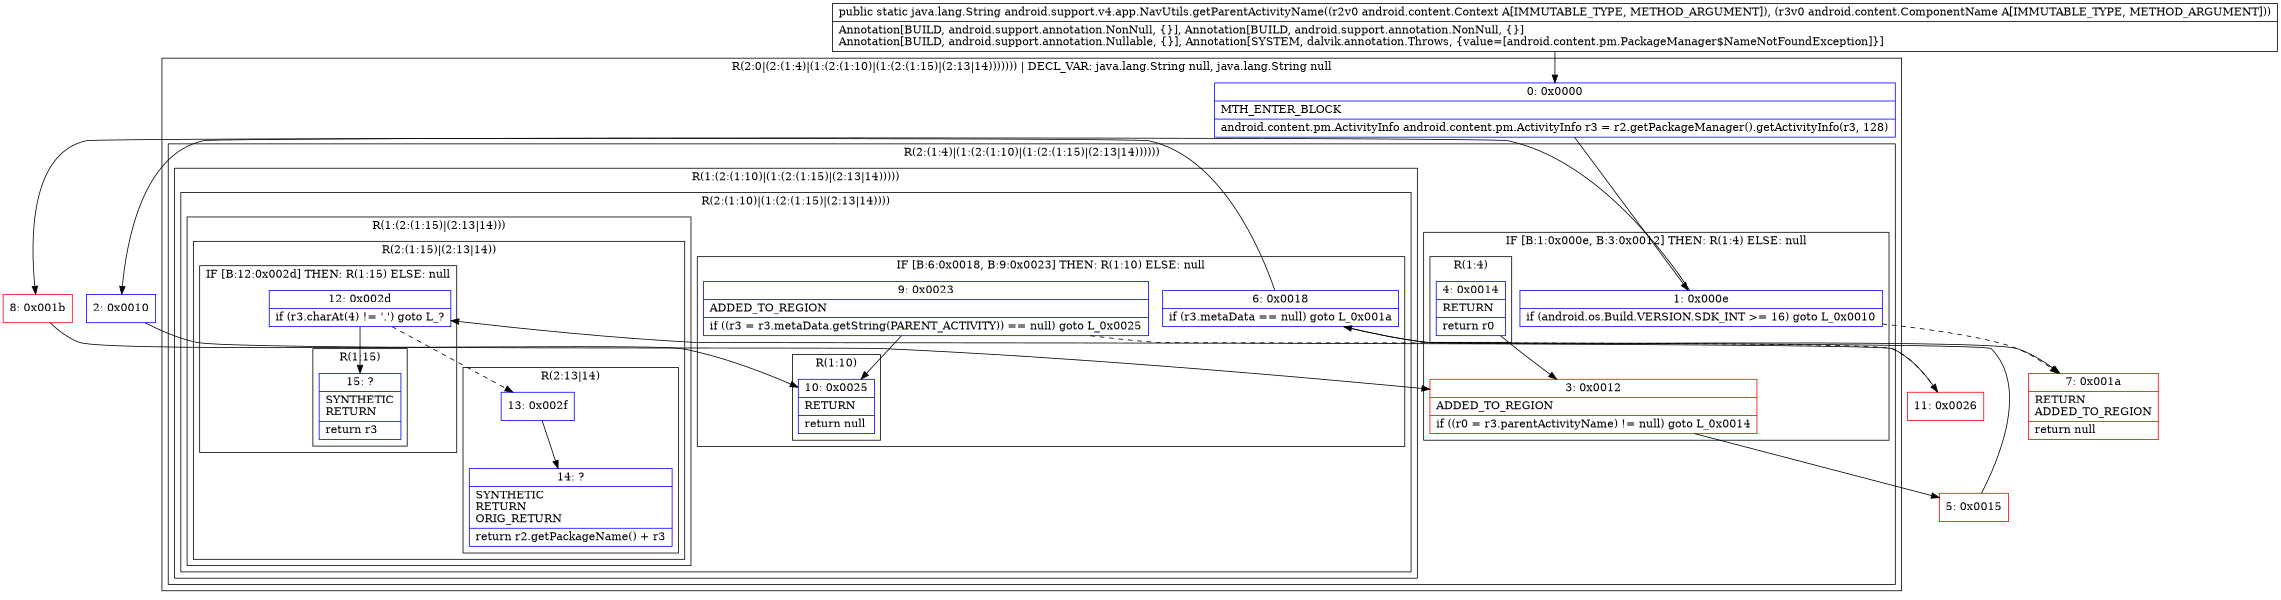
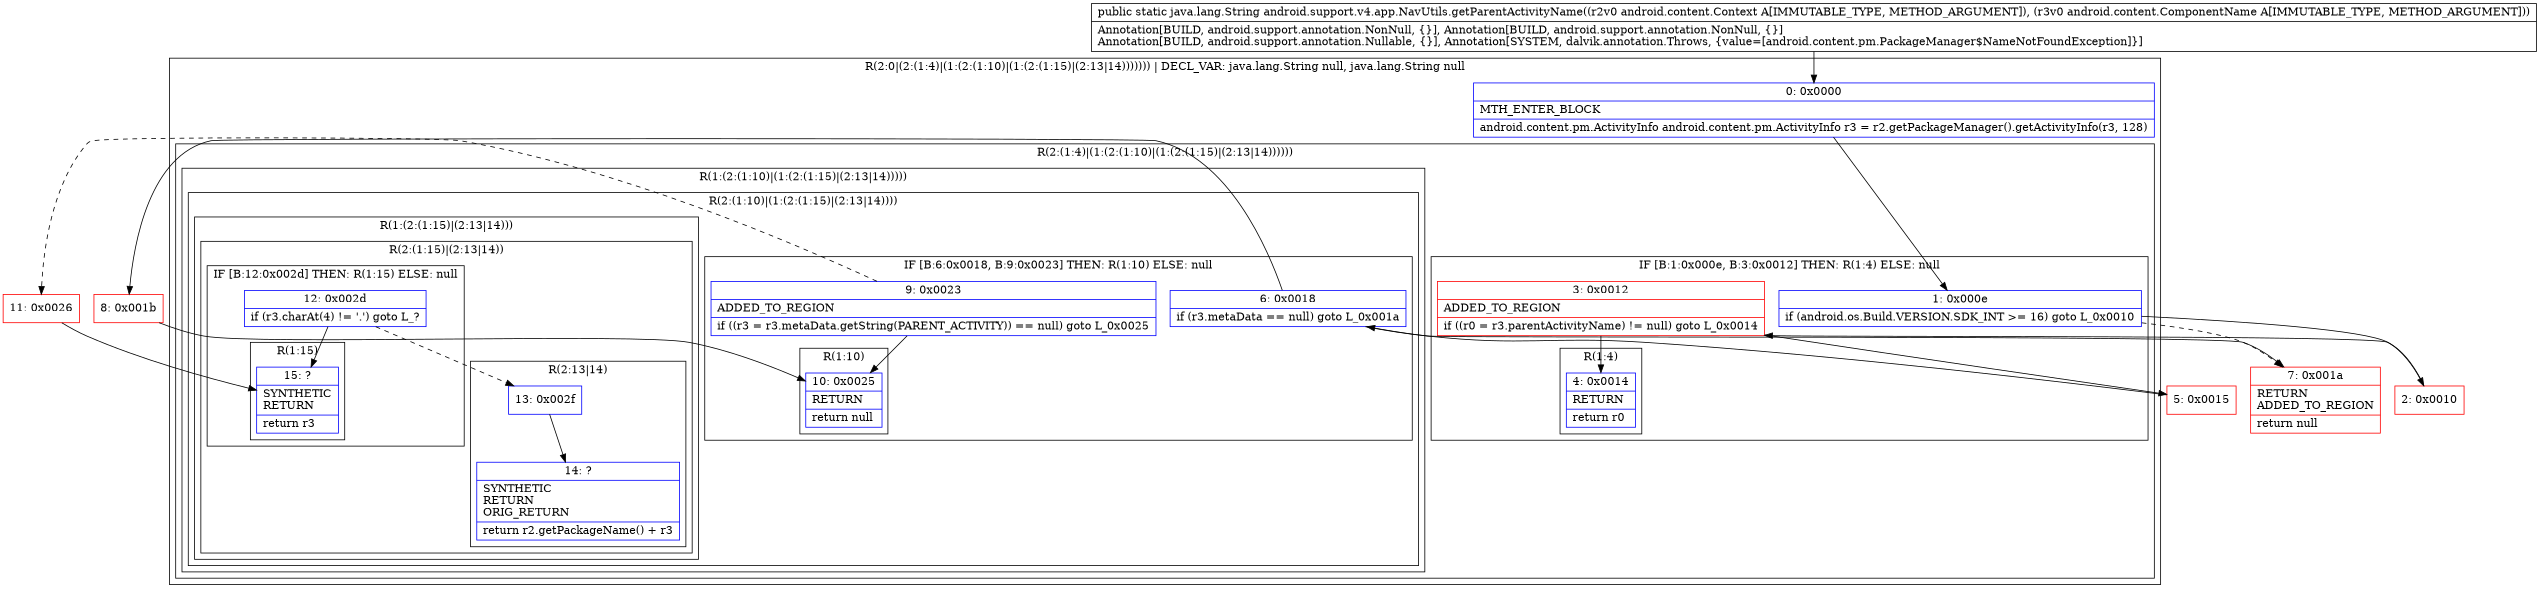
node "2: 0x0010": color blue -> red
edge "11: 0x0026" -> "12: 0x002d": now "11: 0x0026" -> "15: ?"
edge "4: 0x0014" -> "3: 0x0012": reversed
